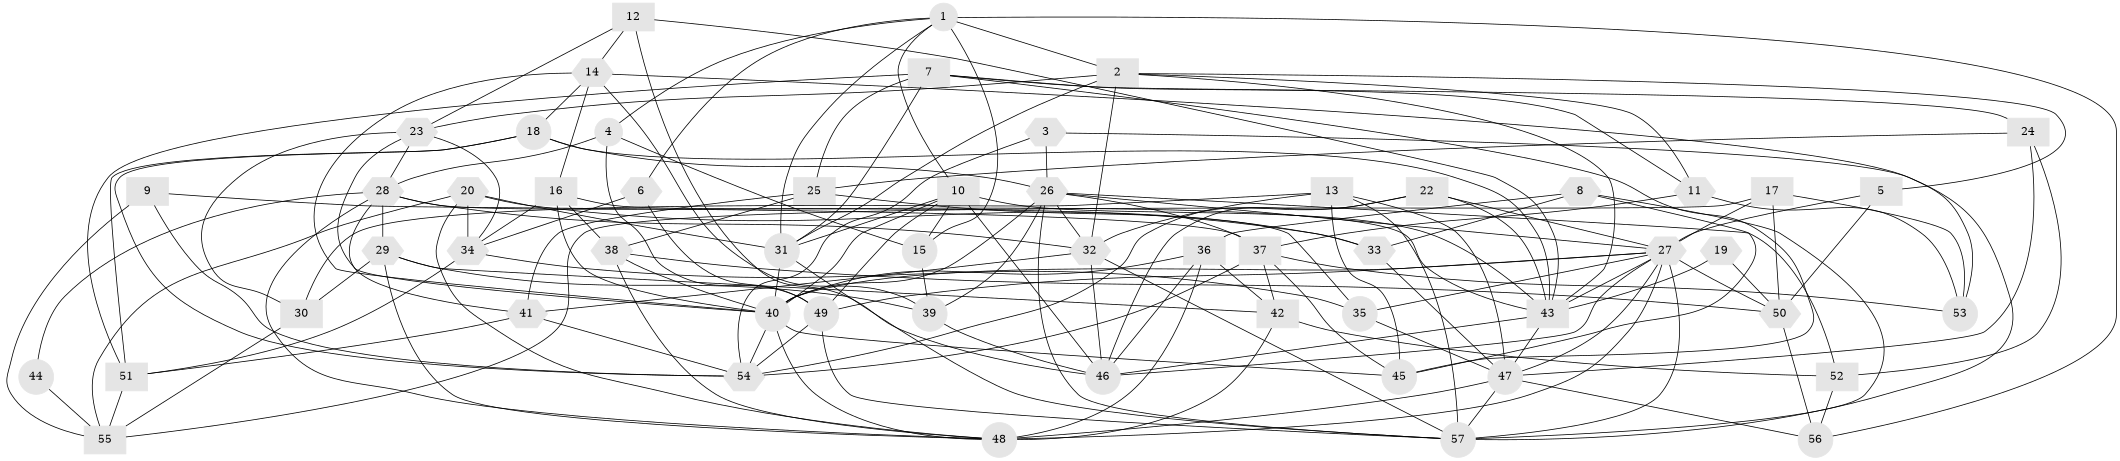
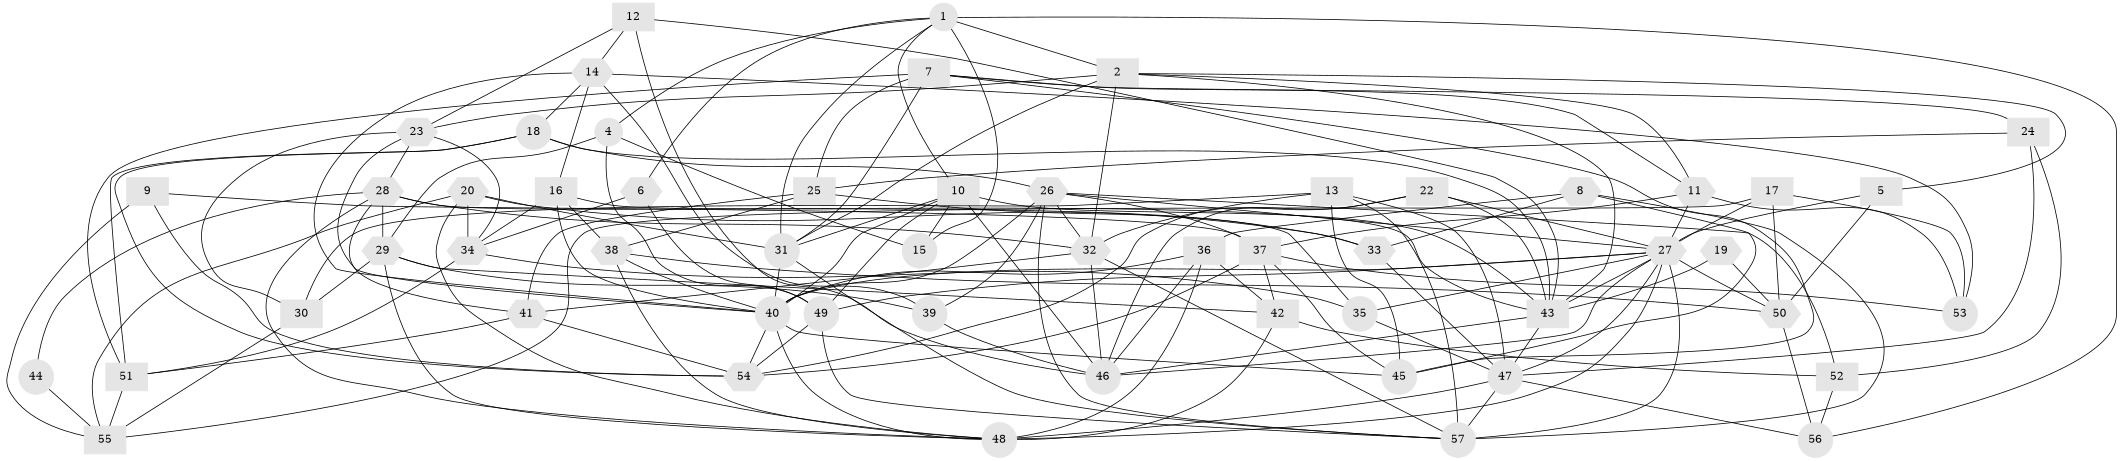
node "3": removed
edge "4" -- "28": now "4" -- "29"
edge "11" -- "27": added
edge "15" -- "39": removed
